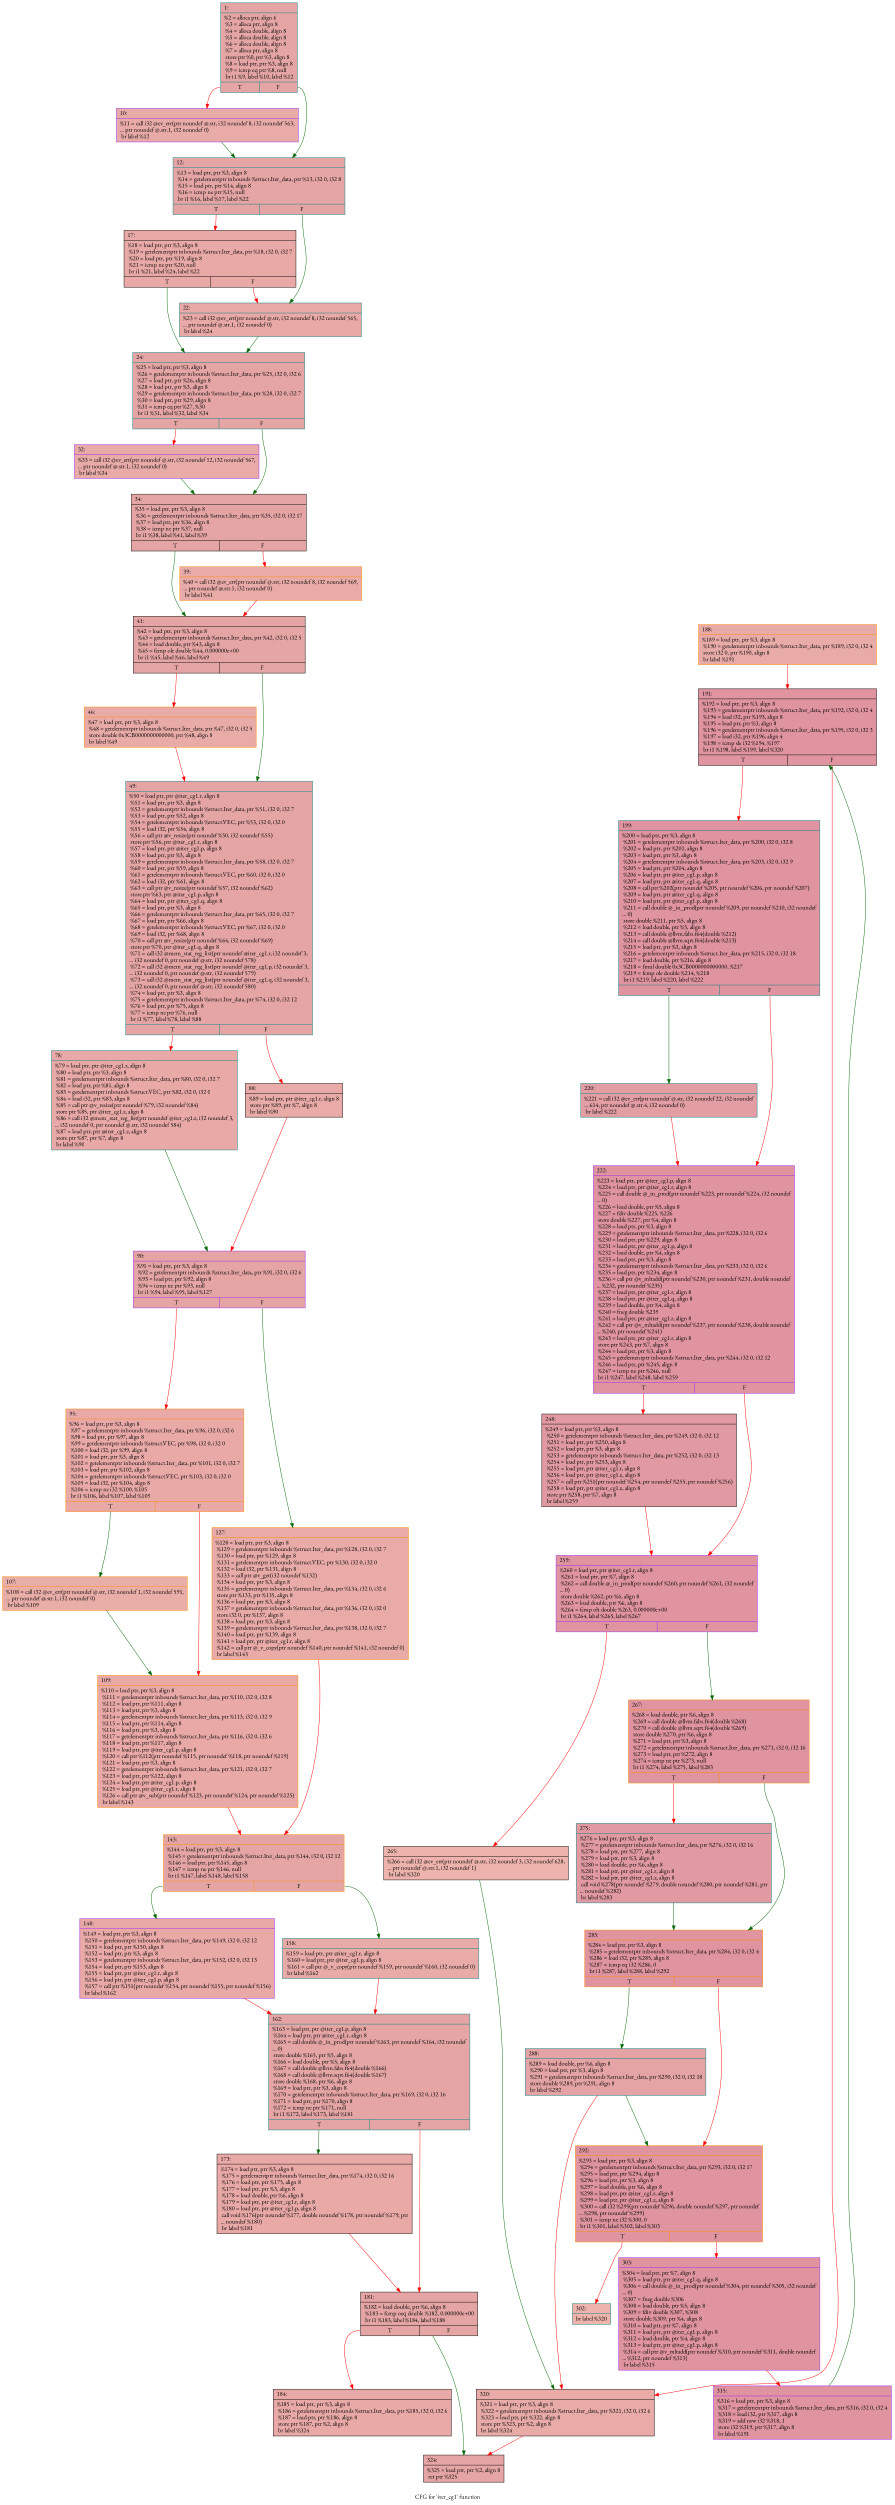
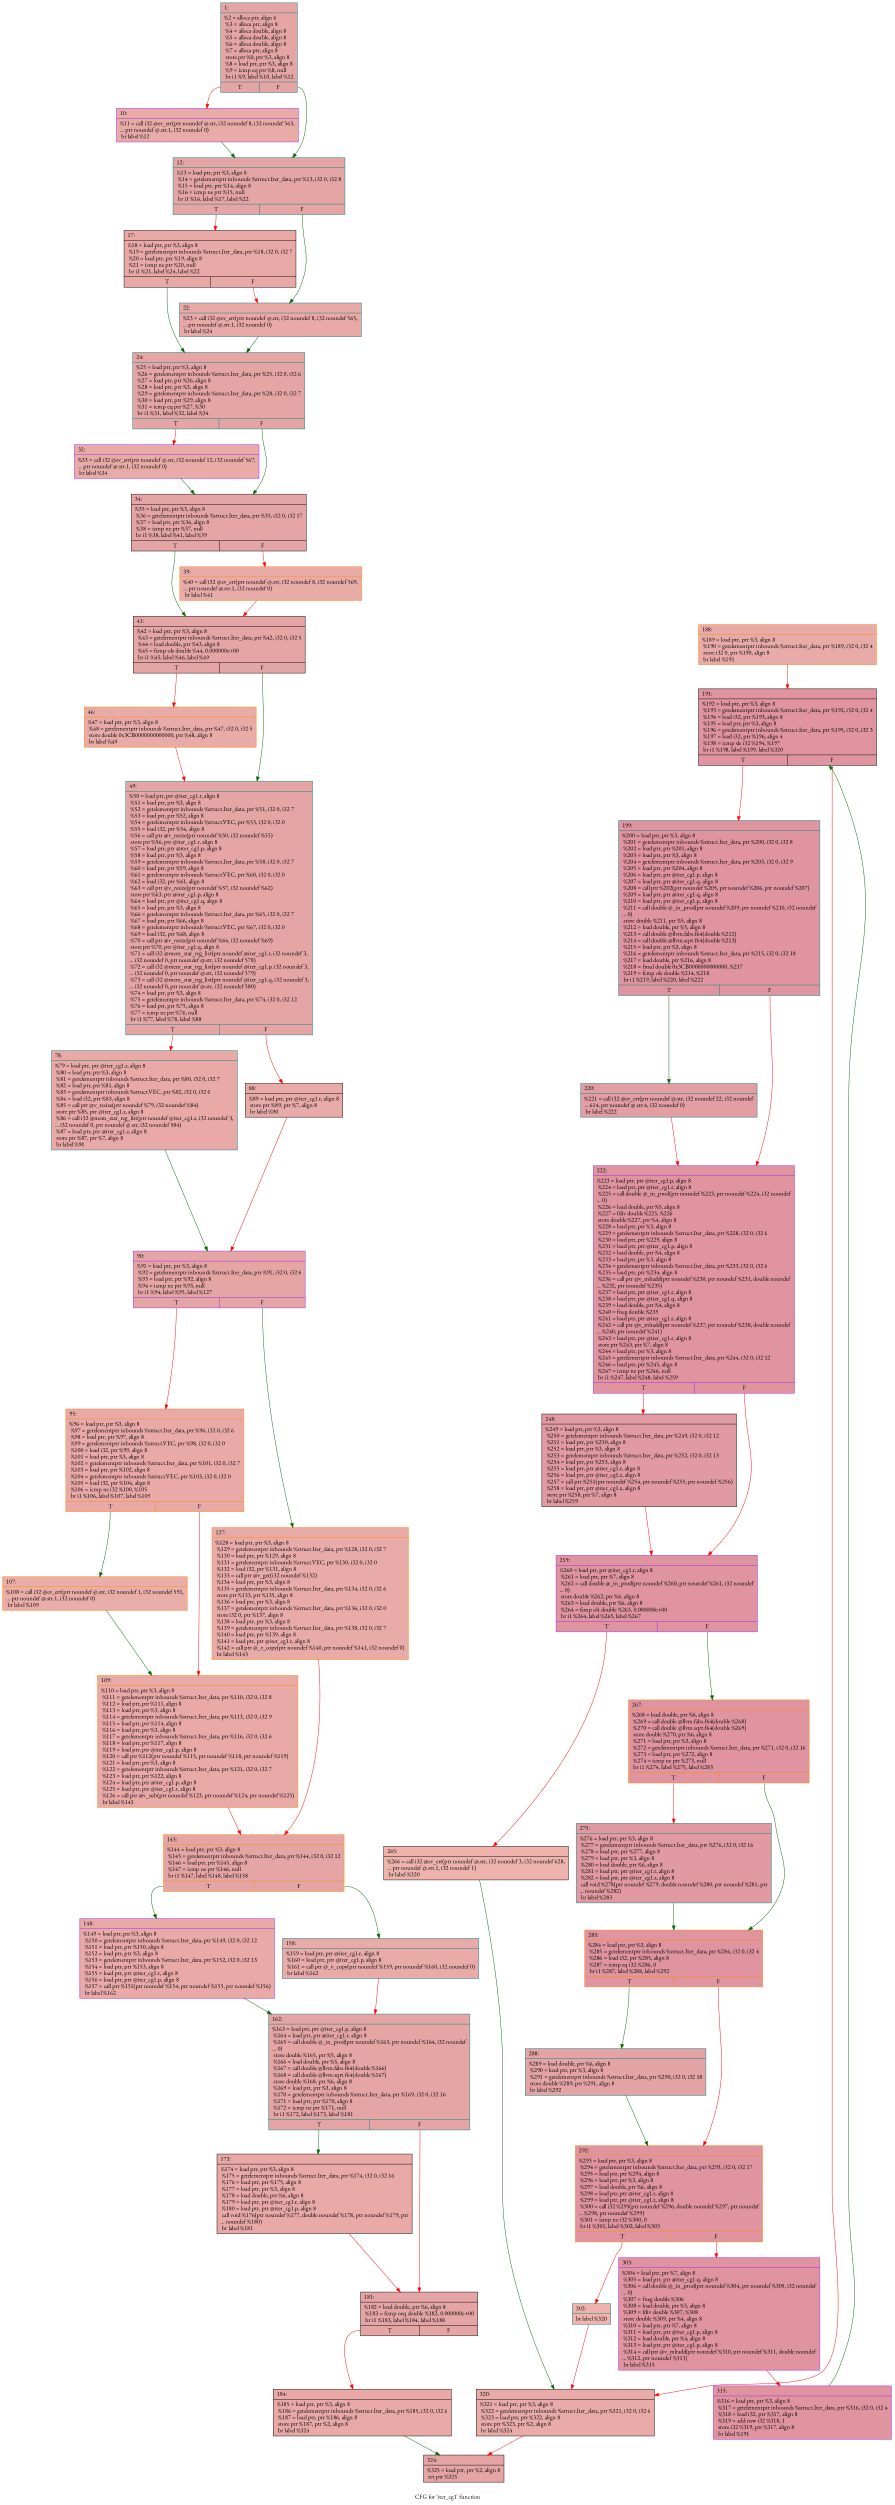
edge "148:" -> "162:": color red -> darkgreen
edge "288:" -> "320:": now "302:" -> "320:"
edge "181:" -> "324:": now "184:" -> "324:"
